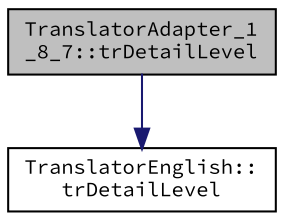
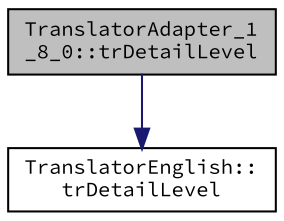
node "TranslatorAdapter_1 _8_7::trDetailLevel": label "TranslatorAdapter_1 _8_7::trDetailLevel" -> "TranslatorAdapter_1 _8_0::trDetailLevel"
